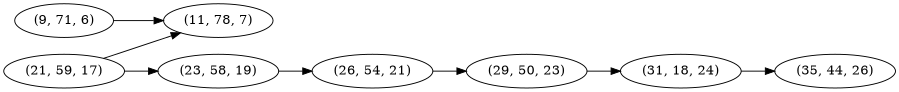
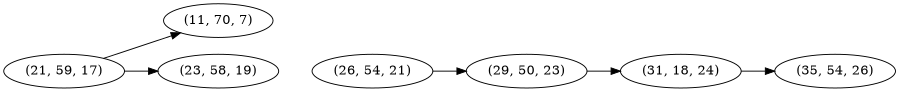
node "(9, 71, 6)": removed
node "(11, 78, 7)": label "(11, 78, 7)" -> "(11, 70, 7)"
edge "(23, 58, 19)" -> "(26, 54, 21)": removed
node "(35, 44, 26)": label "(35, 44, 26)" -> "(35, 54, 26)"
